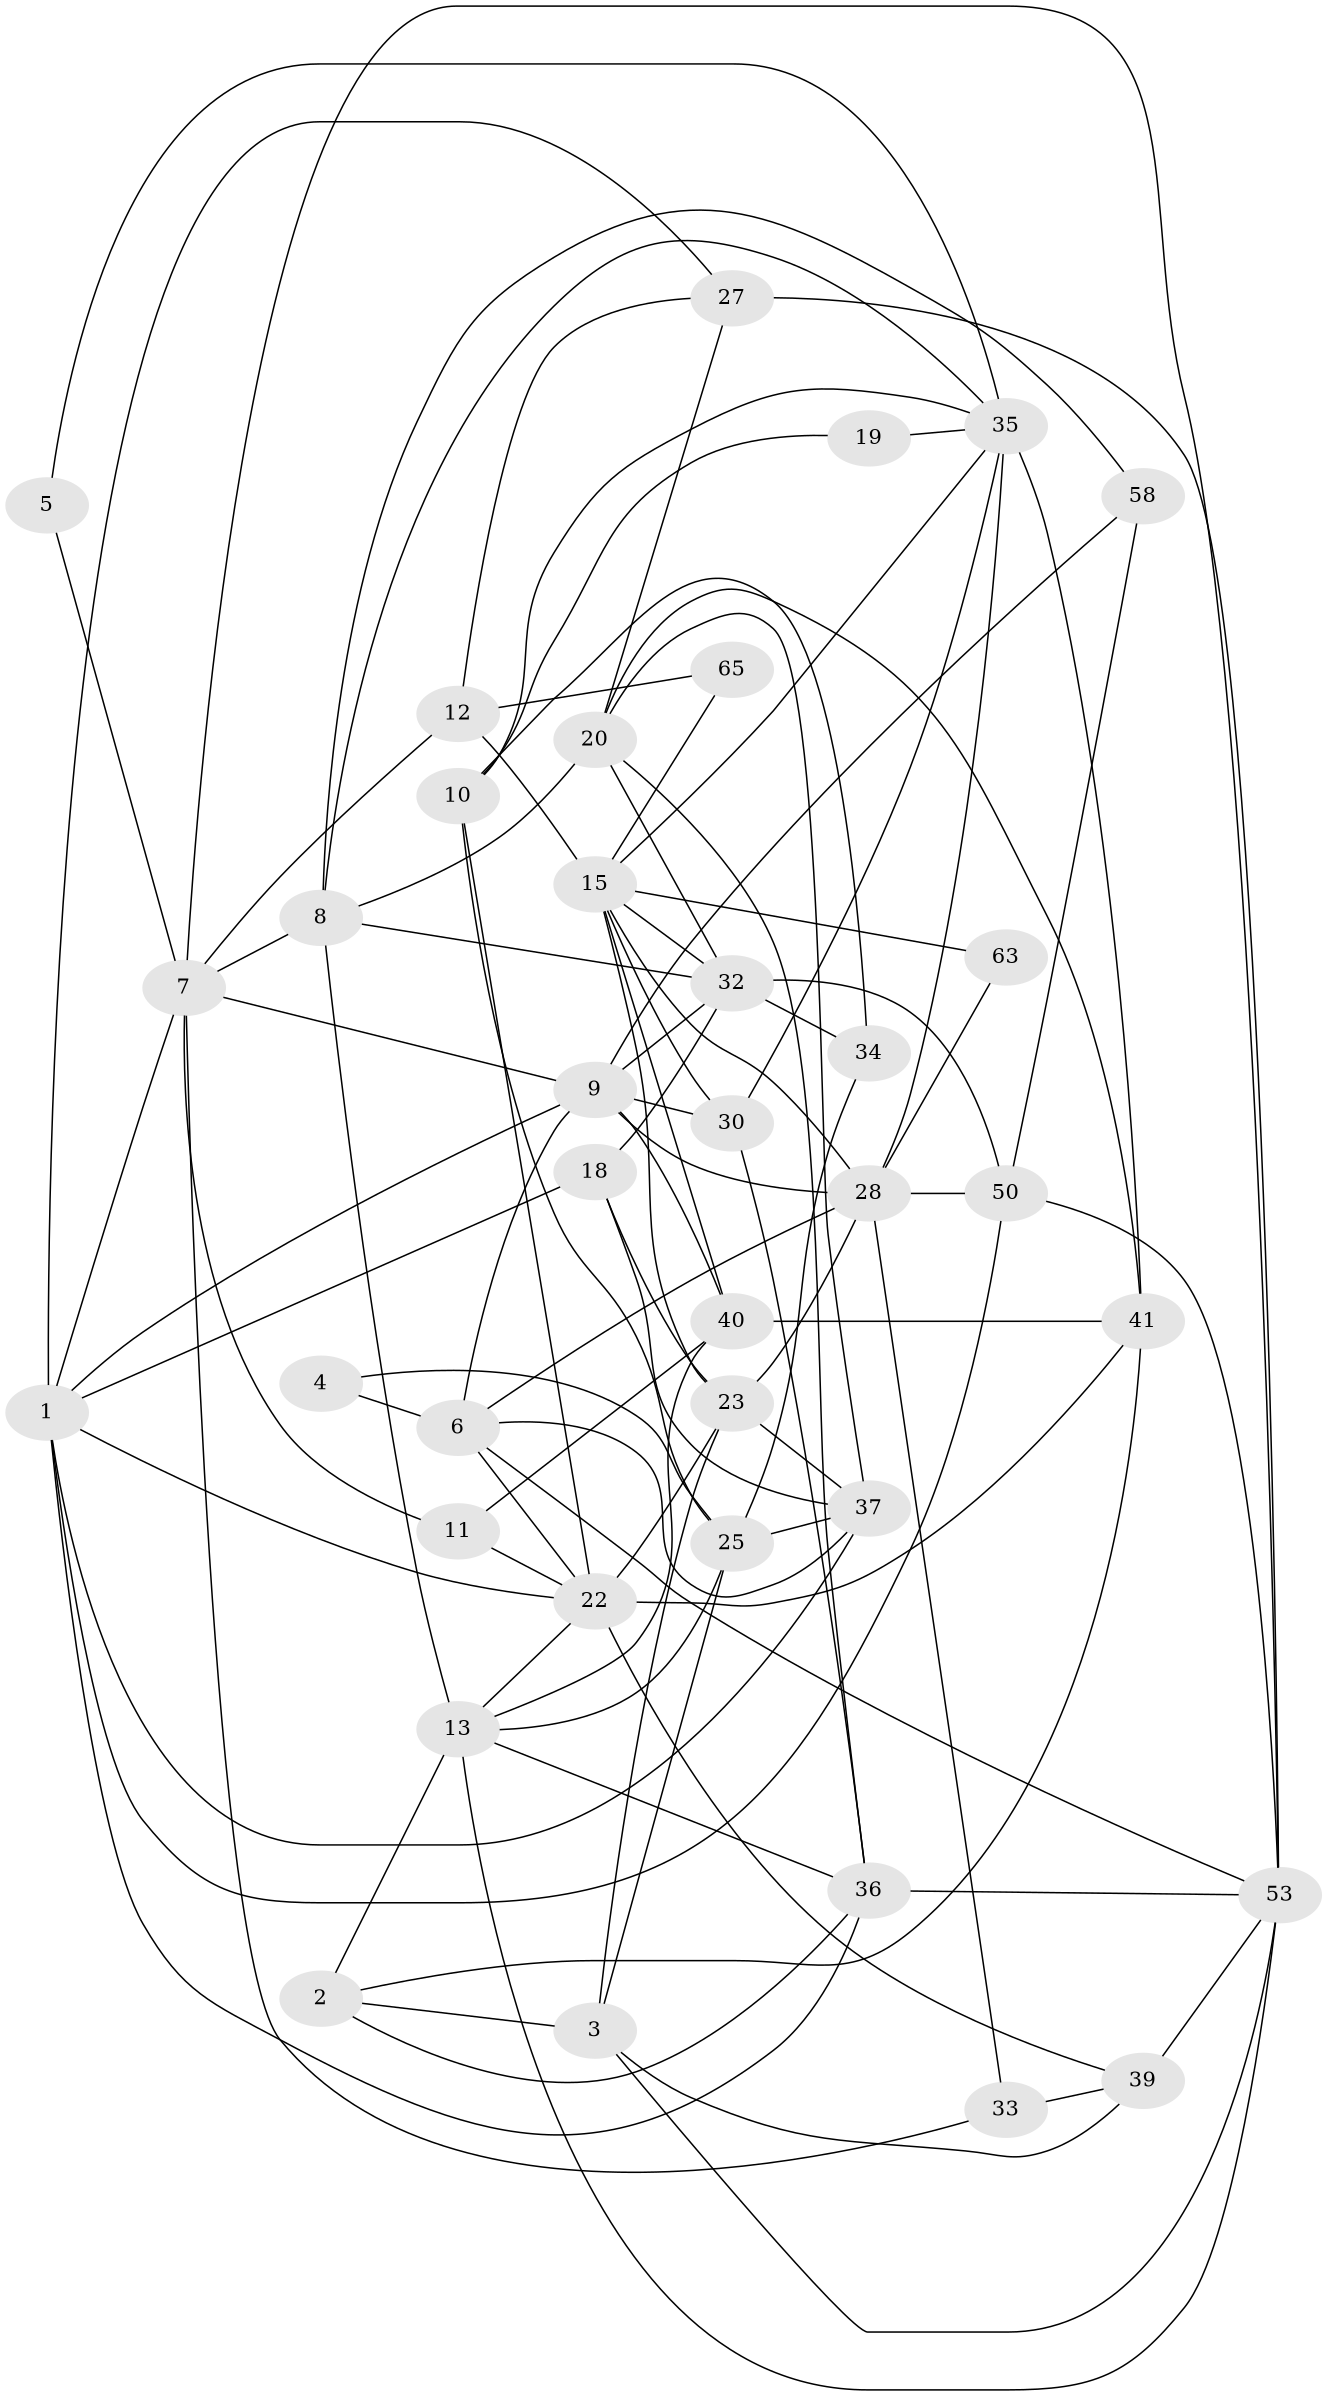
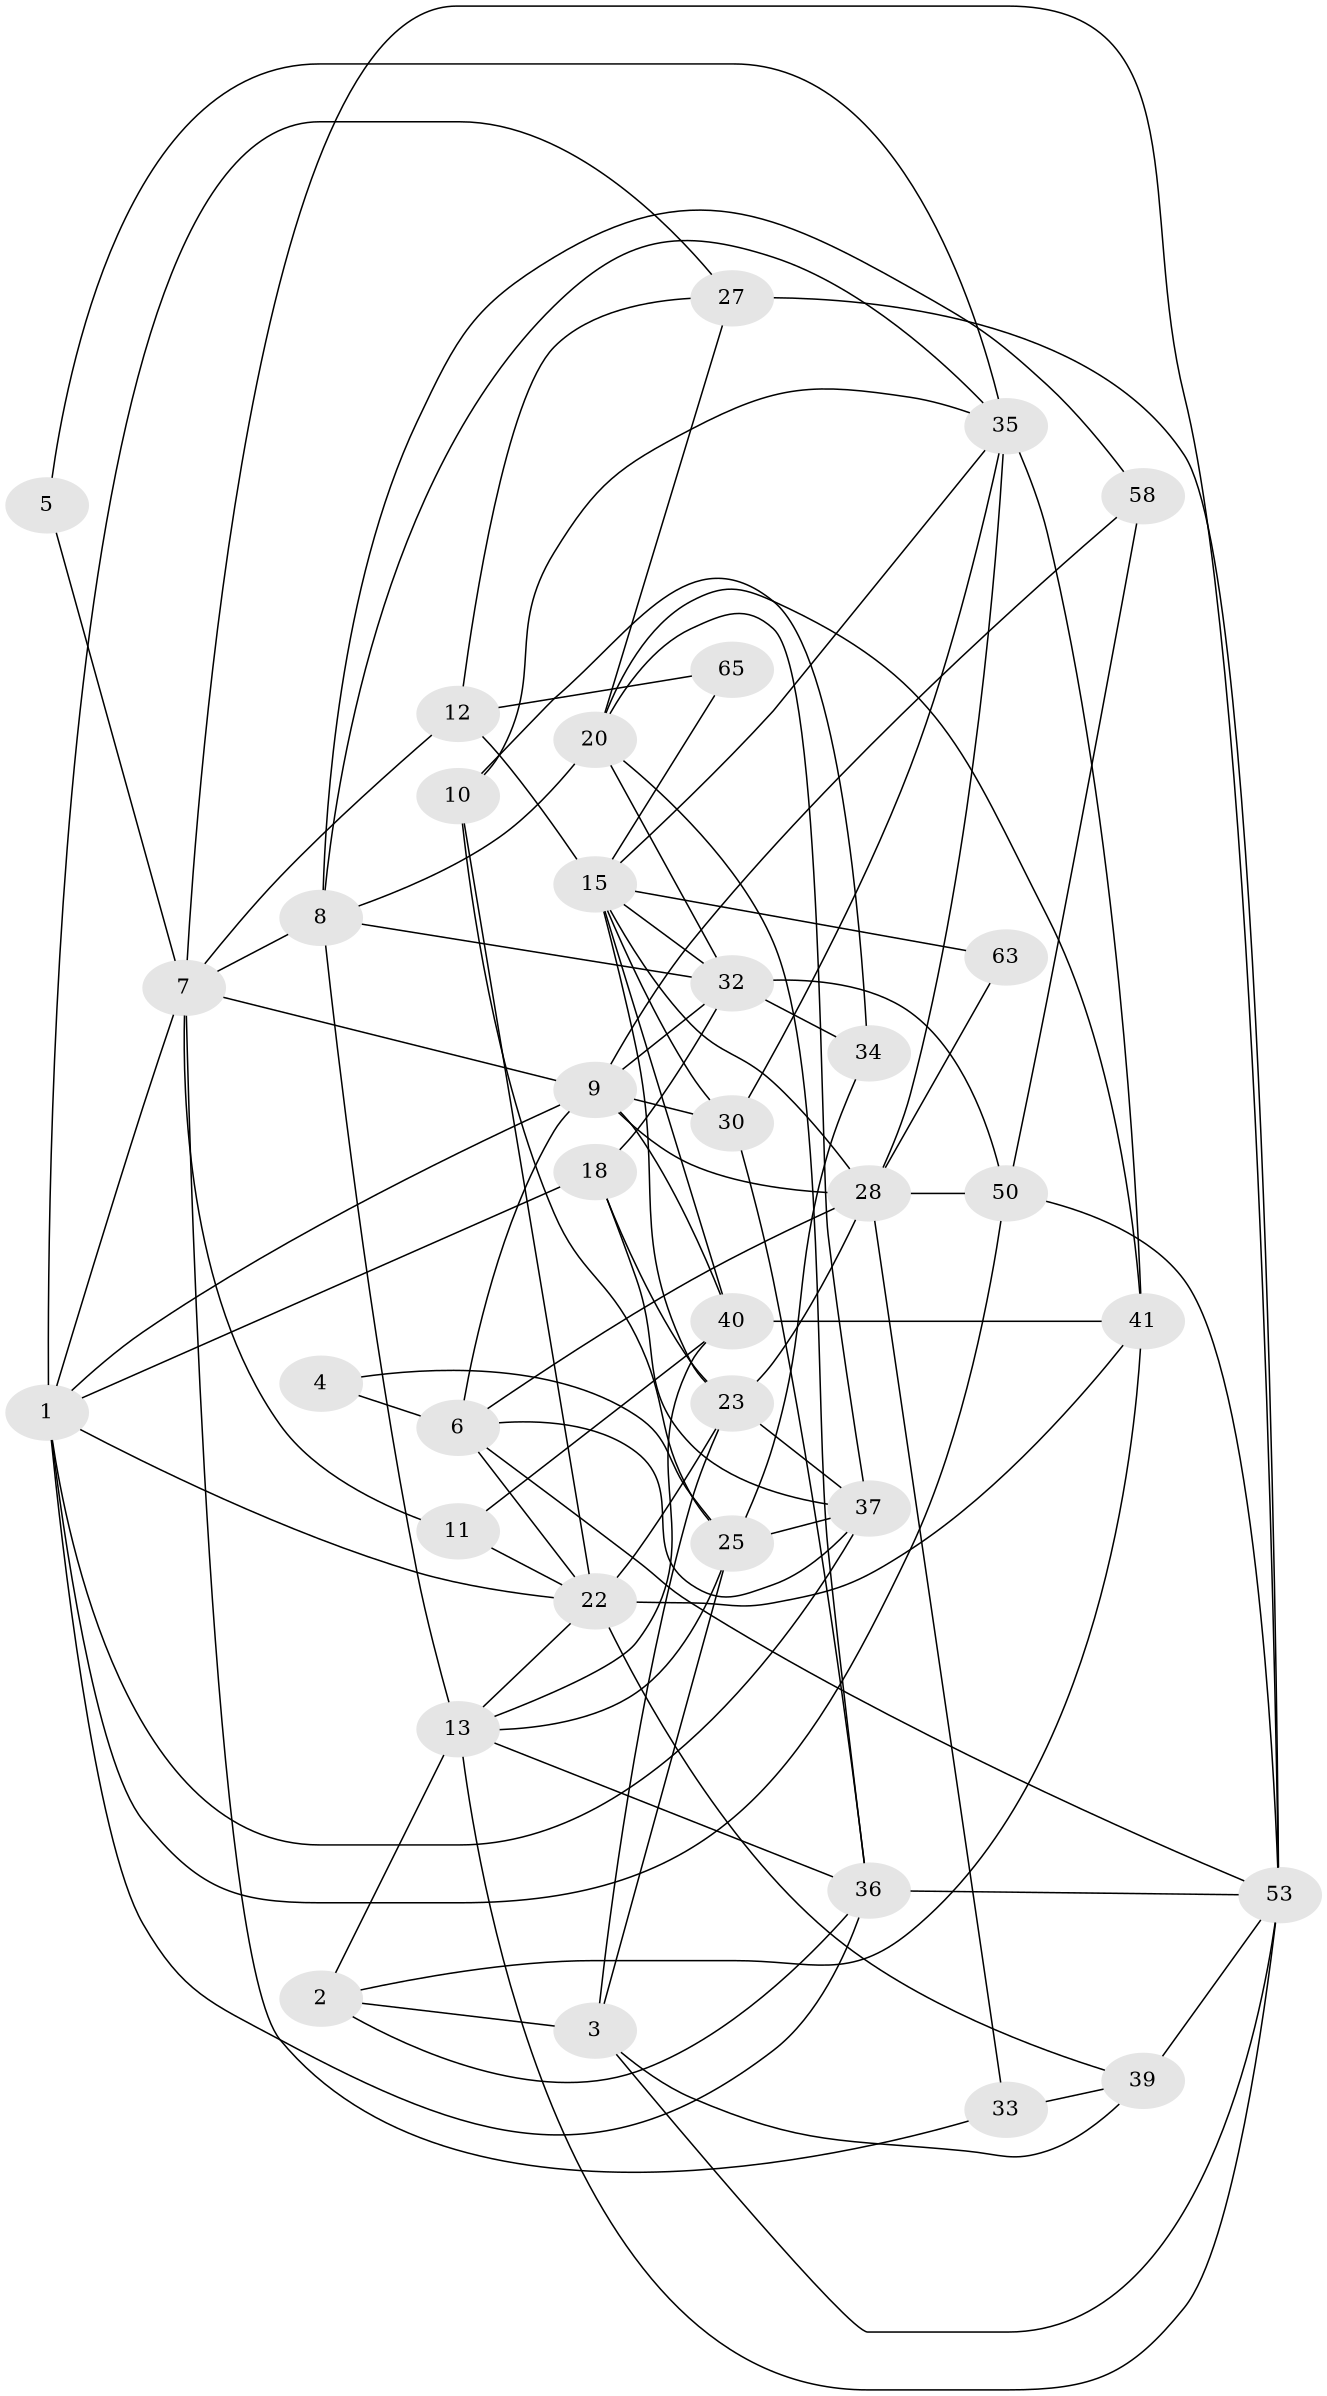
node "19": removed
